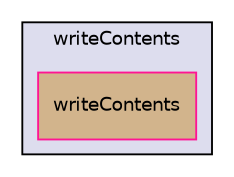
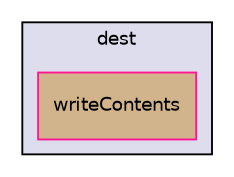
cluster "writeContents": label "writeContents" -> "dest"
